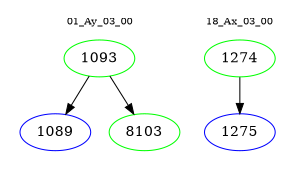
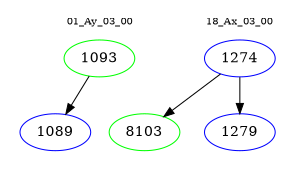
node "1274": color green -> blue
edge "1093" -> "8103": now "1274" -> "8103"
node "1275": label "1275" -> "1279"
